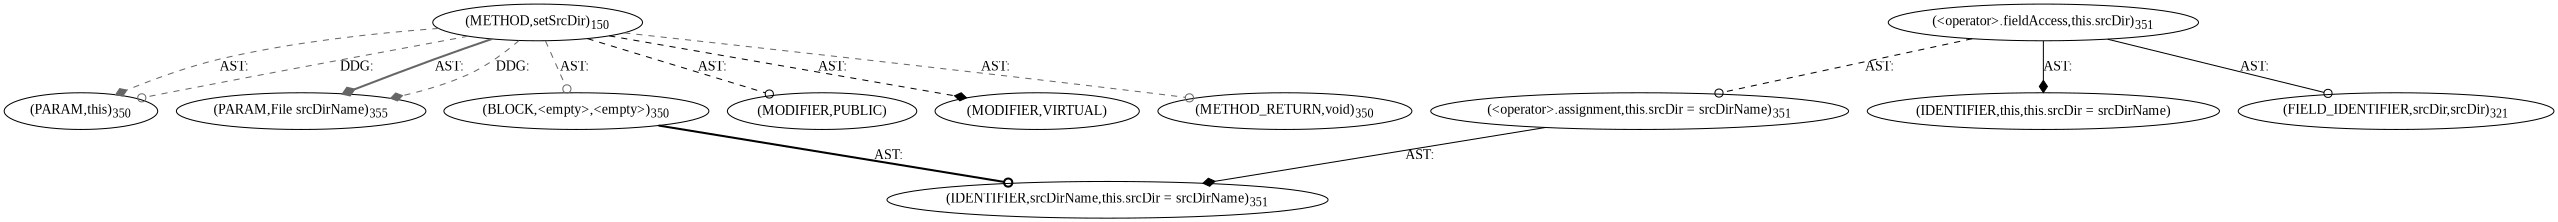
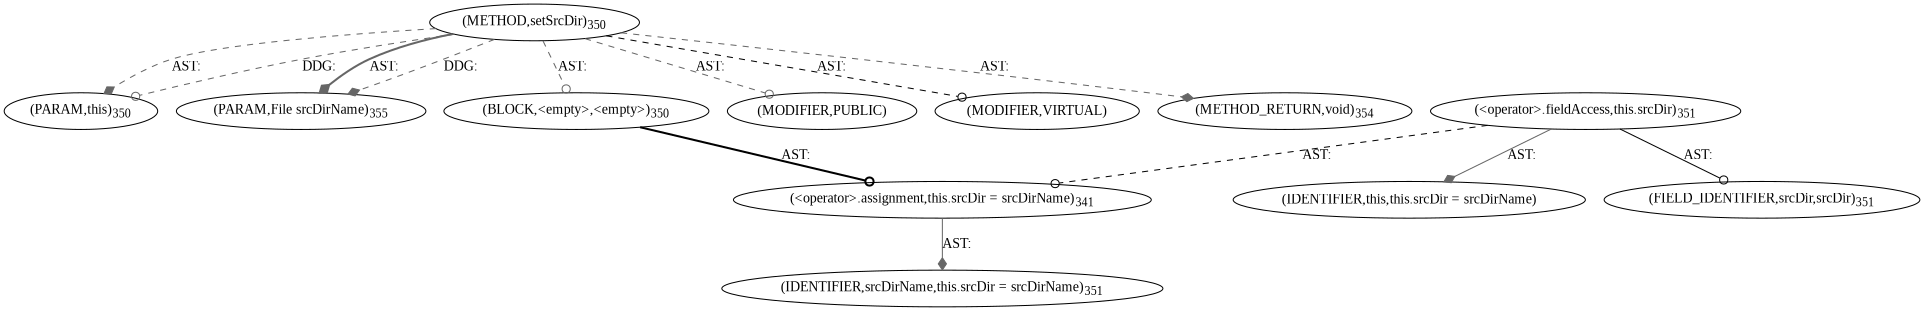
node "(METHOD,setSrcDir)": text "150" -> "350"
edge "(<operator>.fieldAccess,this.srcDir)" -> "(IDENTIFIER,this,this.srcDir = srcDirName)": color black -> gray40
edge "(METHOD,setSrcDir)" -> "(METHOD_RETURN,void)": arrowhead odot -> diamond
edge "(METHOD,setSrcDir)" -> "(MODIFIER,PUBLIC)": color black -> gray40
edge "(METHOD,setSrcDir)" -> "(MODIFIER,VIRTUAL)": arrowhead diamond -> odot
node "(METHOD_RETURN,void)": text "350" -> "354"
node "(<operator>.assignment,this.srcDir = srcDirName)": text "351" -> "341"
node "(FIELD_IDENTIFIER,srcDir,srcDir)": text "321" -> "351"
edge "(BLOCK,<empty>,<empty>)" -> "(IDENTIFIER,srcDirName,this.srcDir = srcDirName)": now "(BLOCK,<empty>,<empty>)" -> "(<operator>.assignment,this.srcDir = srcDirName)"
edge "(<operator>.assignment,this.srcDir = srcDirName)" -> "(IDENTIFIER,srcDirName,this.srcDir = srcDirName)": color black -> gray40
